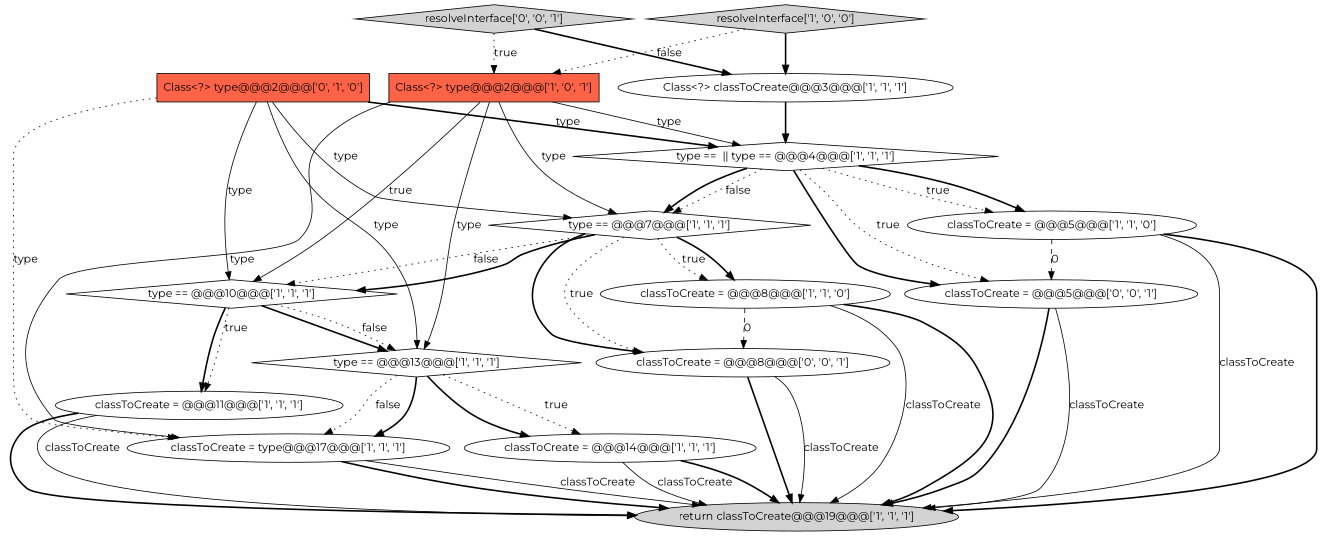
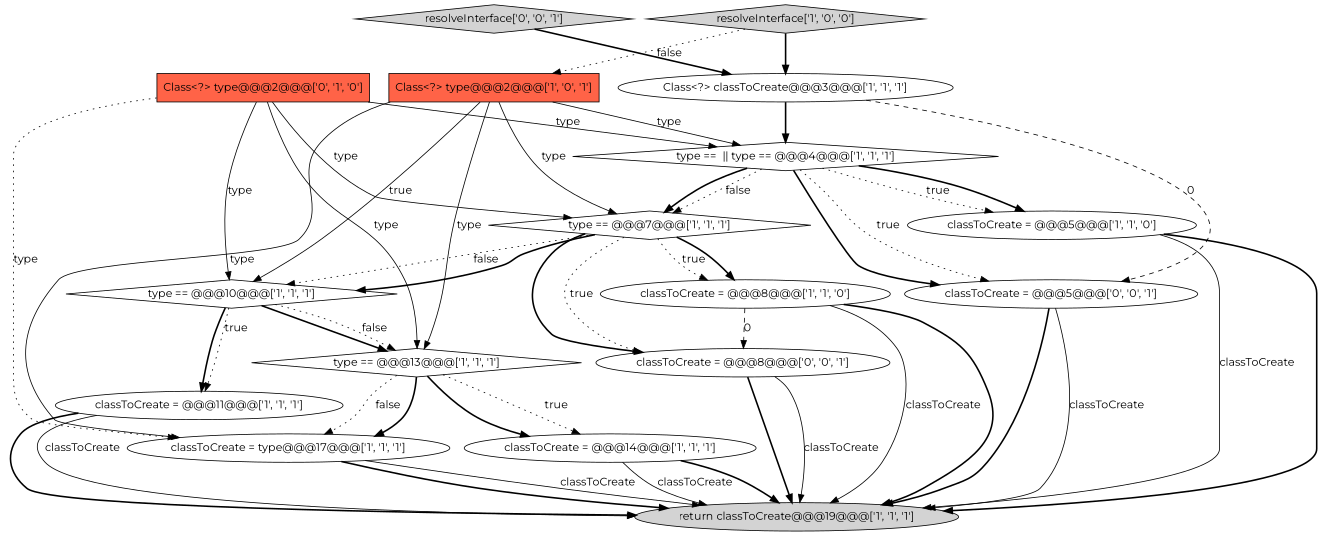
edge "resolveInterface['0', '0', '1']" -> "Class<?> type@@@2@@@['1', '0', '1']": removed, label "true"
edge "Class<?> type@@@2@@@['0', '1', '0']" -> "type ==  || type == @@@4@@@['1', '1', '1']": style bold -> solid
edge "classToCreate = @@@5@@@['1', '1', '0']" -> "classToCreate = @@@5@@@['0', '0', '1']": now "Class<?> classToCreate@@@3@@@['1', '1', '1']" -> "classToCreate = @@@5@@@['0', '0', '1']"
